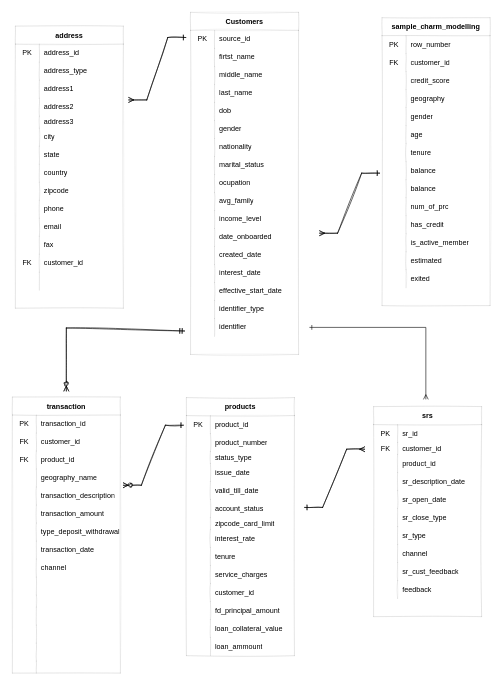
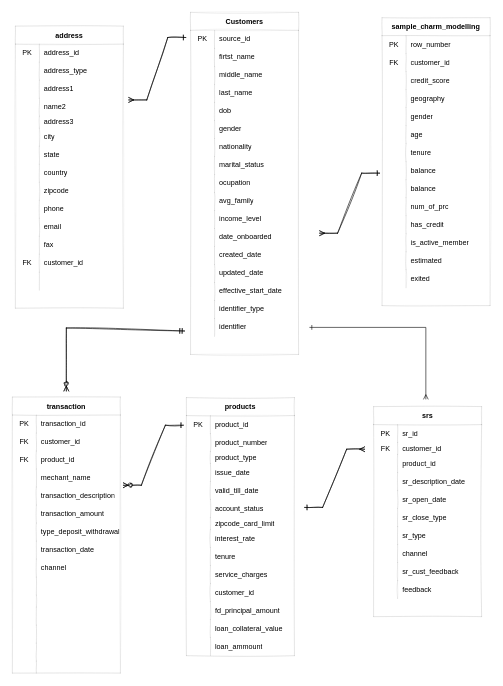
node "address2": label "address2" -> "name2"
node "interest_date": label "interest_date" -> "updated_date"
node "status_type": label "status_type" -> "product_type"
node "geography_name": label "geography_name" -> "mechant_name"
